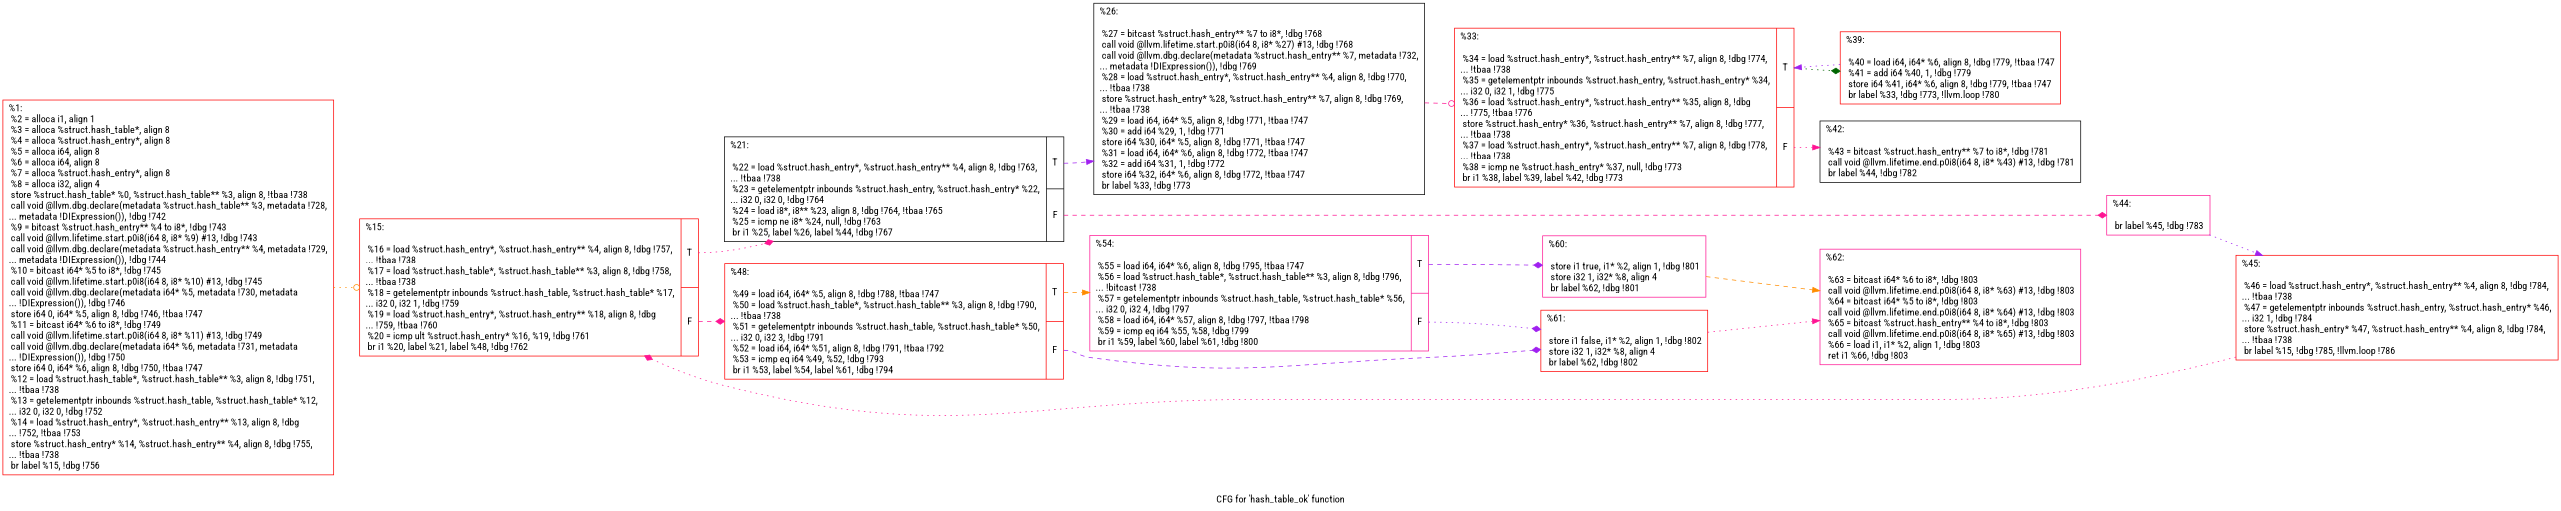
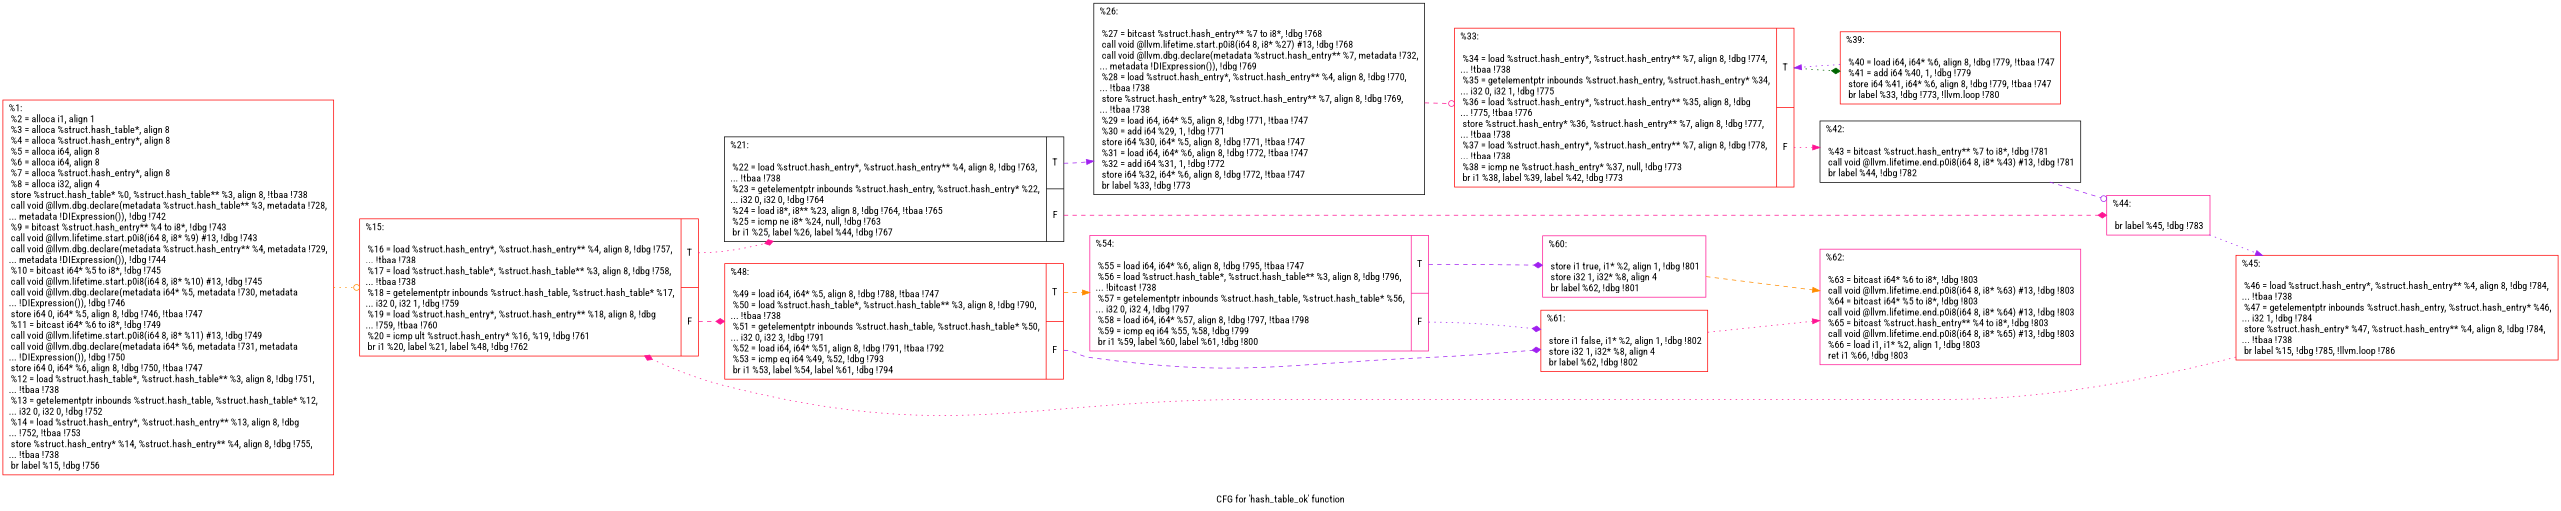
edge "%42:" -> "%44:": added
